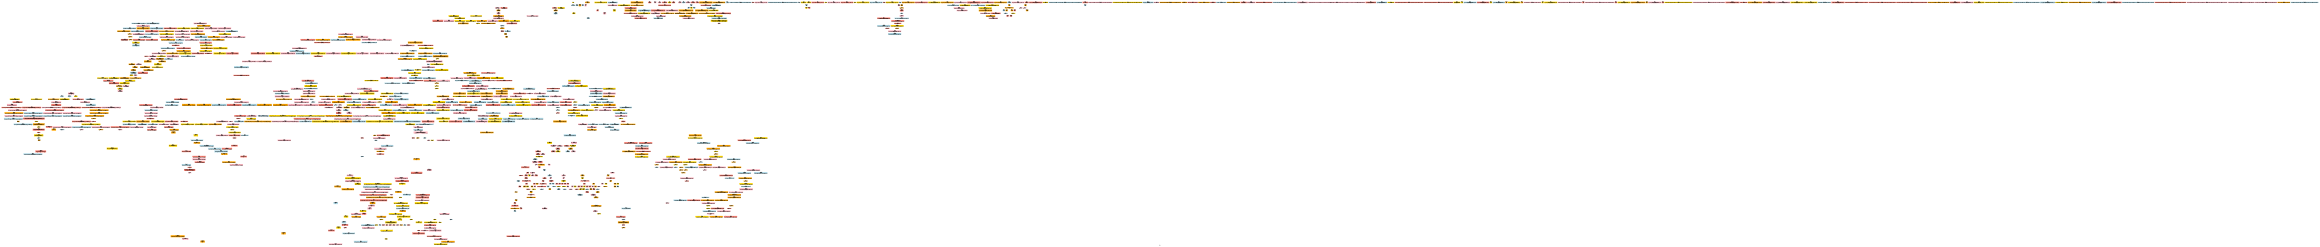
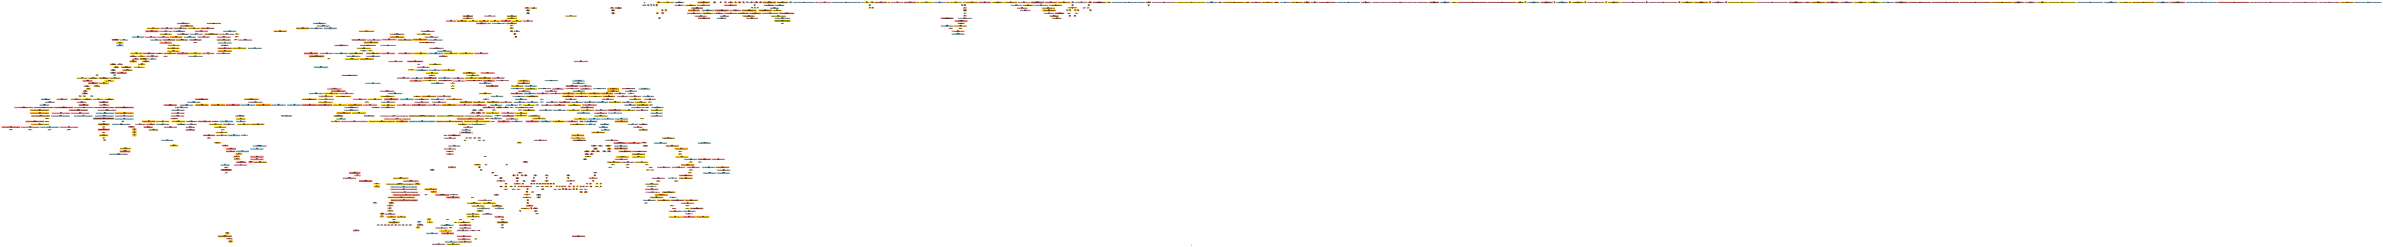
node "NodeID: 637": fillcolor orange -> salmon
node "NodeID: 1194": added
node "NodeID: 416": fillcolor gold -> salmon
